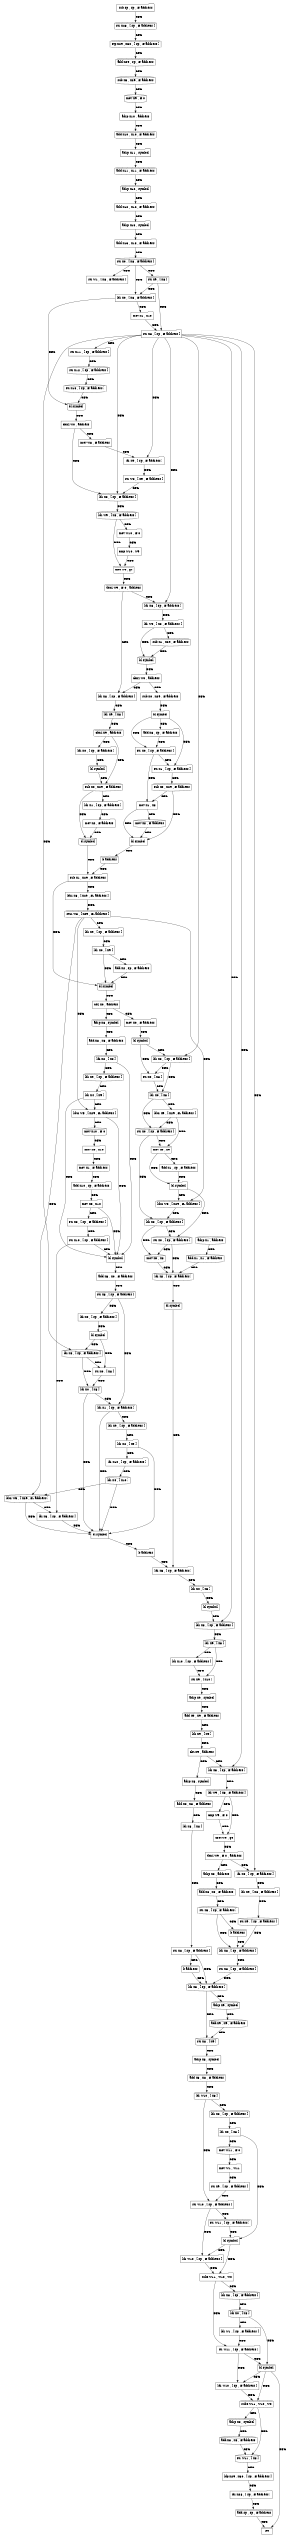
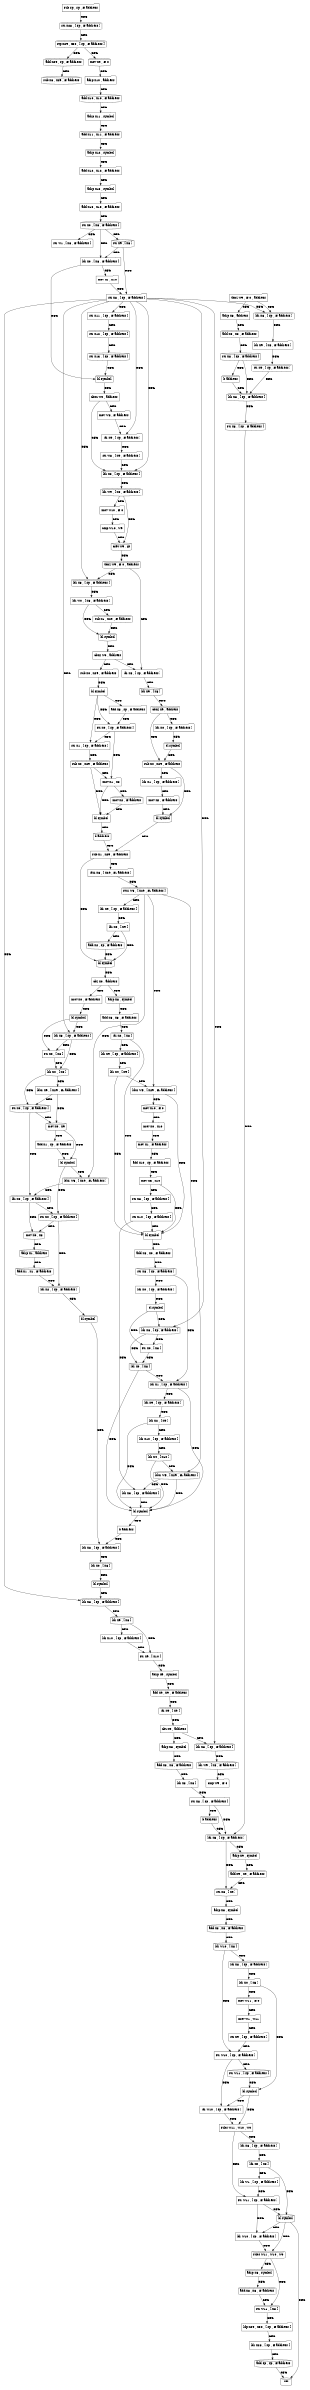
edge "sub x8 , x29 , # address" -> "mov x9 , # 0": now "stp x29 , x30 , [ sp , # address ]" -> "mov x9 , # 0"
node "add x2 , sp , # address": shape folder -> cylinder
edge "mov x0 , x8" -> "ldr x2 , [ sp , # address ]": now "mov x0 , x8" -> "adrp x1 , address"
node "cset w9 , ge": removed
